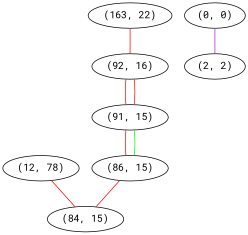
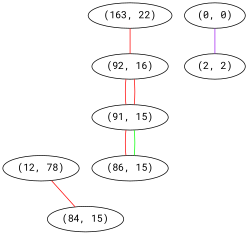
edge "(86, 15)" -- "(84, 15)": removed
